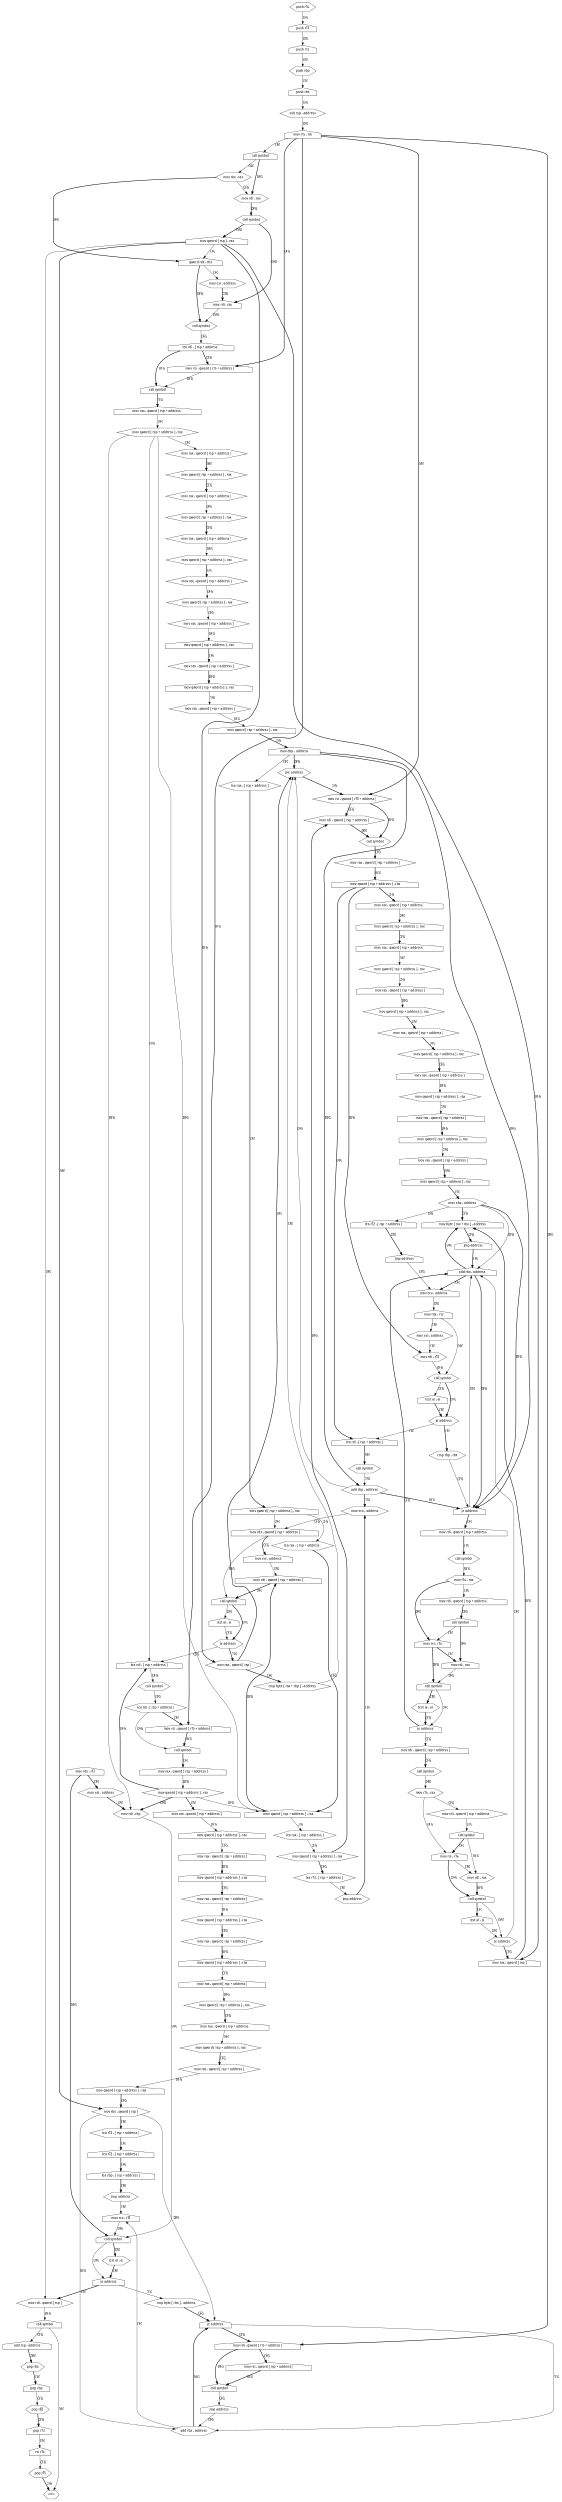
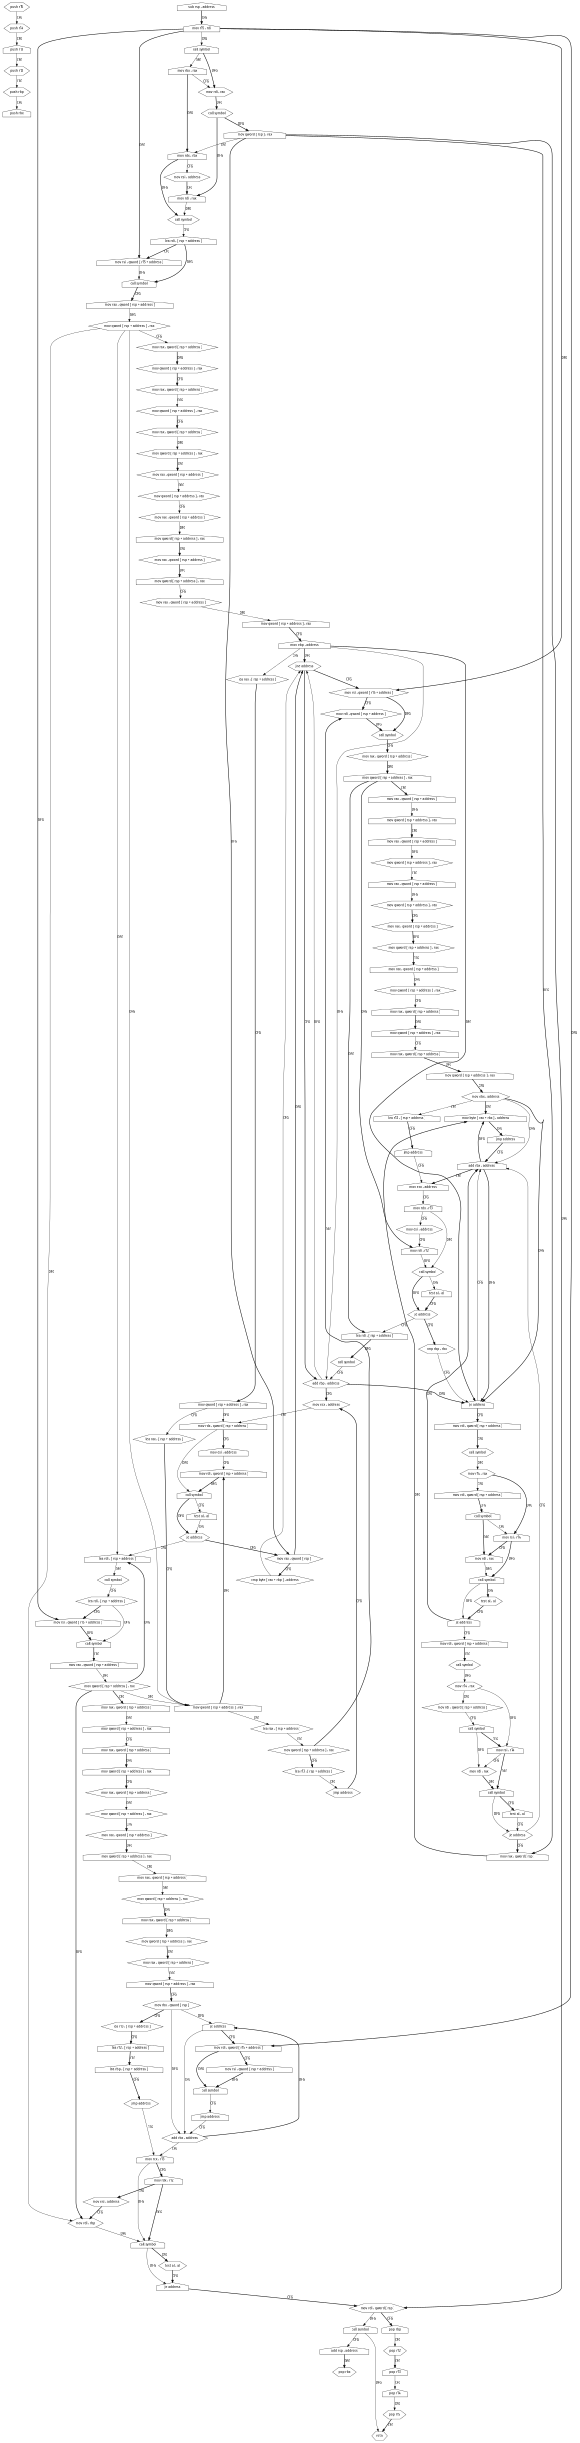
node "push r15": added
node "push r12": shape house -> hexagon
edge "push rbx" -> "sub rsp , address": removed, label "CFG"
node "sub rsp , address": shape hexagon -> house
edge "sub rsp , address" -> "mov r15 , rdi": style solid -> bold
node "mov rbx , rax": shape hexagon -> house
node "qword rdx , rbx": label "qword rdx , rbx" -> "mov rdx , rbx"
edge "jne address" -> "add rbp , address": added, label "CFG"
edge "mov ebp , address" -> "add rbp , address": style bold -> solid
edge "mov qword [ rsp ] , rax" -> "mov rbx , qword [ rsp ]": removed, label "DFG"
edge "mov qword [ rsp ] , rax" -> "mov rdi , qword [ rsp ]": style solid -> bold
node "mov rdi , r12": shape hexagon -> house
edge "mov rcx , r13" -> "mov rdx , r12": added, label "CFG"
node "cmp byte [ rbx ] , address": removed
edge "pop rbx" -> "pop rbp": now "mov rdi , qword [ rsp ]" -> "pop rbp"
node "pop r82": label "pop r82" -> "pop r12"
node "rsi r14": label "rsi r14" -> "pop r14"
